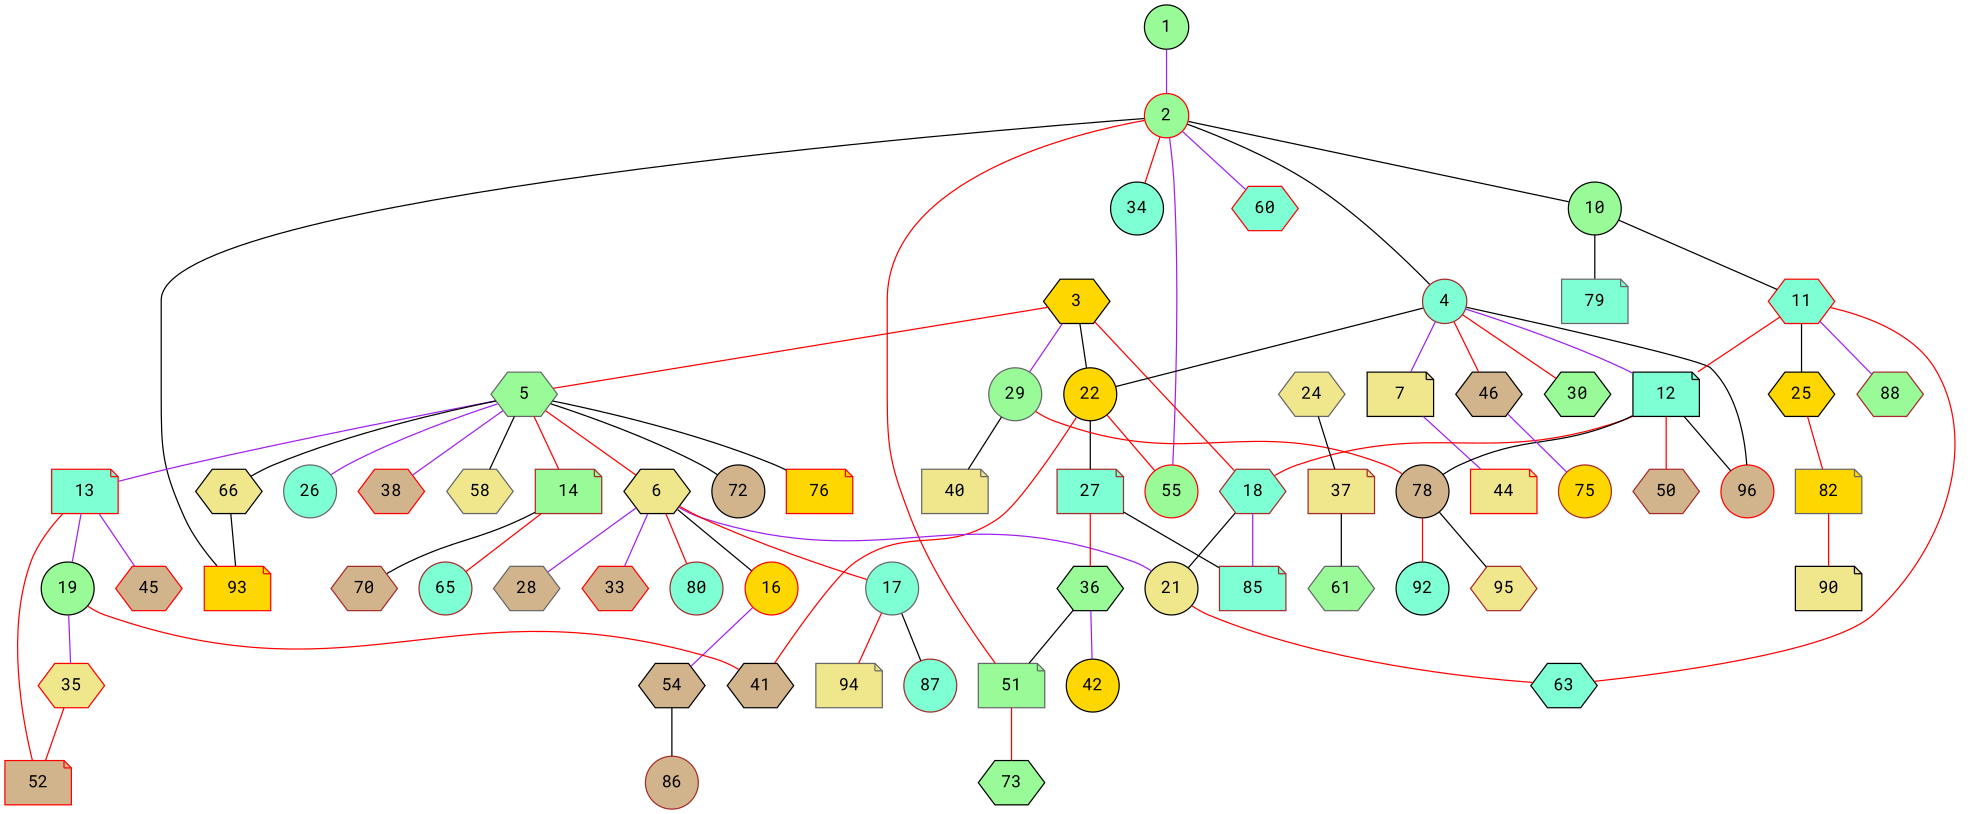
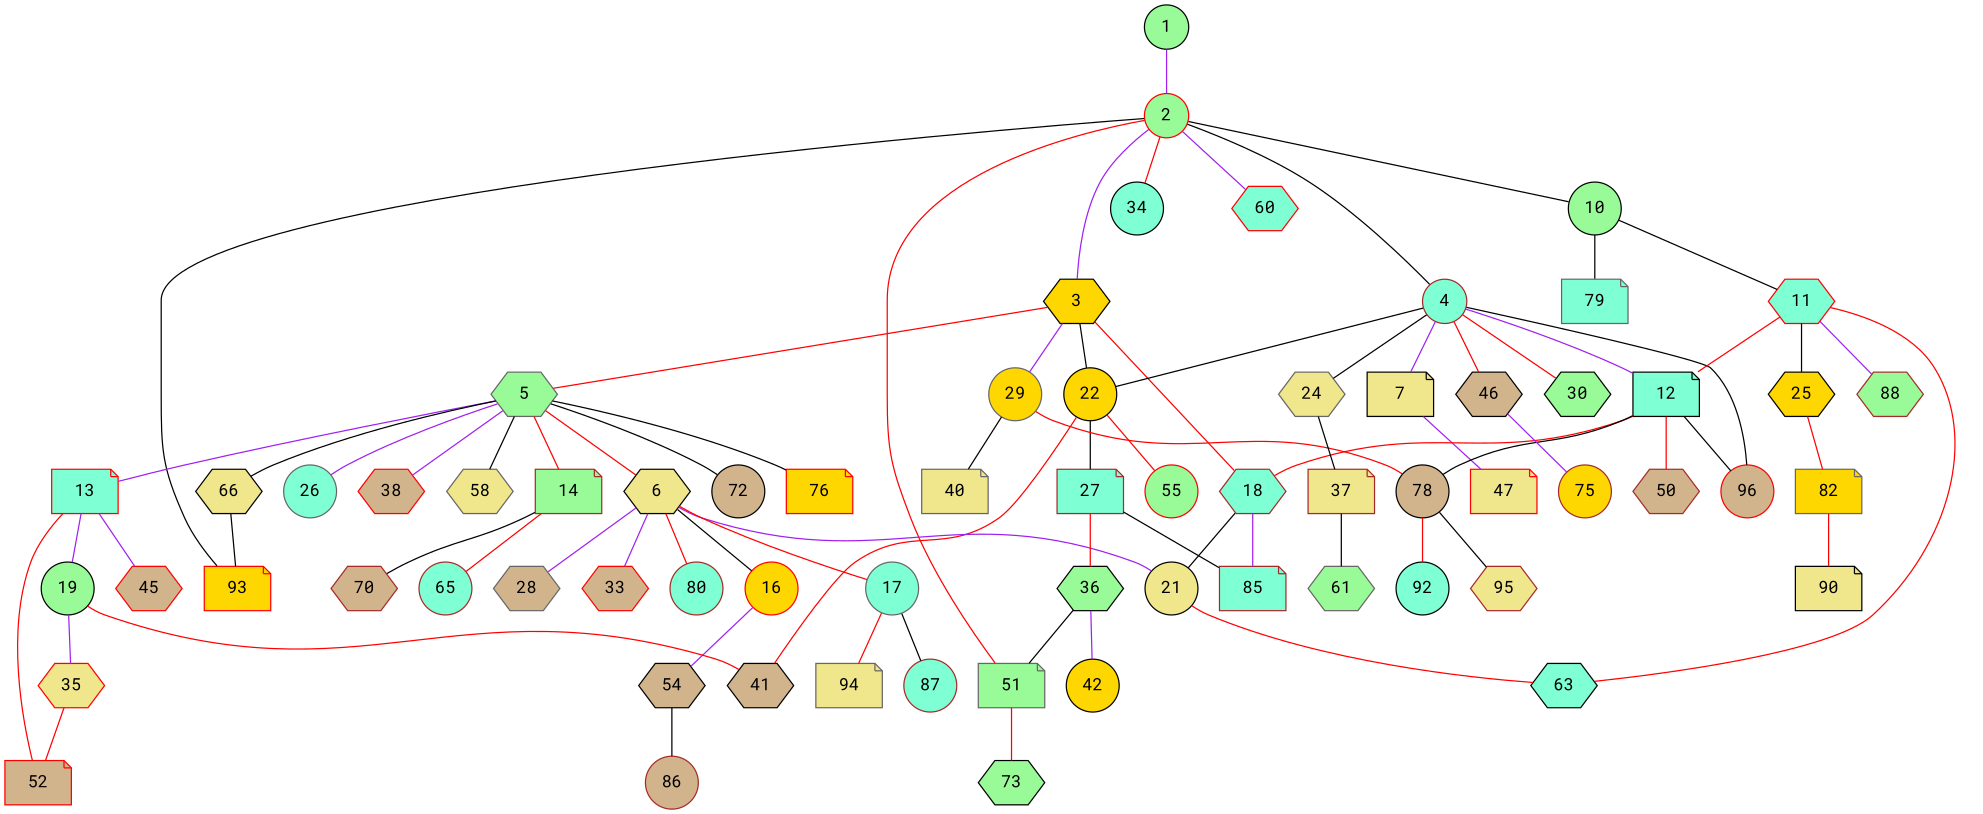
edge "2" -- "55": now "2" -- "3"
edge "4" -- "24": added
node "29": fillcolor palegreen -> gold
node "44": label "44" -> "47"
